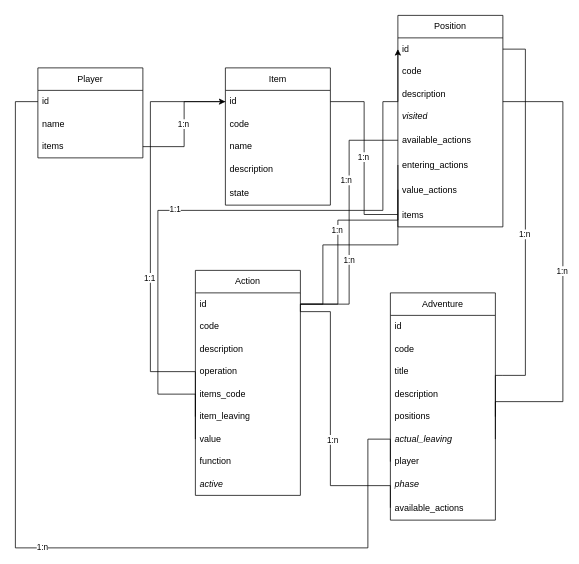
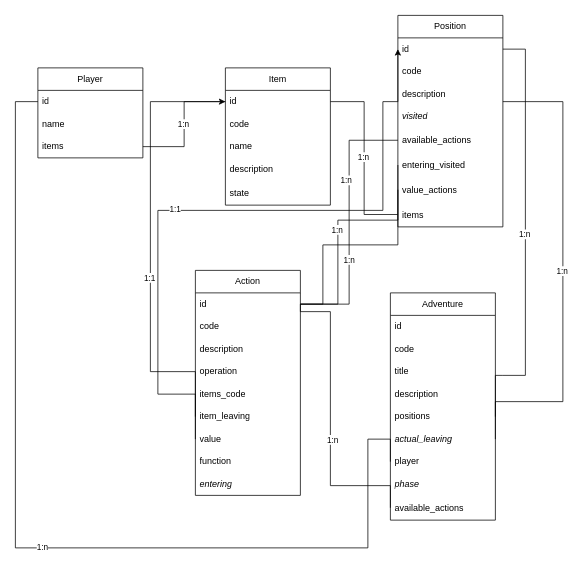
node "entering_actions": label "entering_actions" -> "entering_visited"
node "active": label "active" -> "entering"
